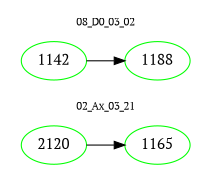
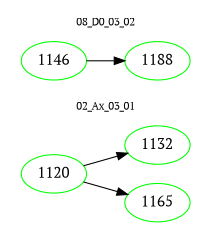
node "1142": label "1142" -> "1146"
cluster "02_Ax_03_21": label "02_Ax_03_21" -> "02_Ax_03_01"
node "2120": label "2120" -> "1120"
node "1132": added
